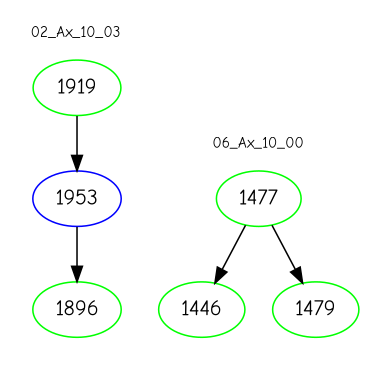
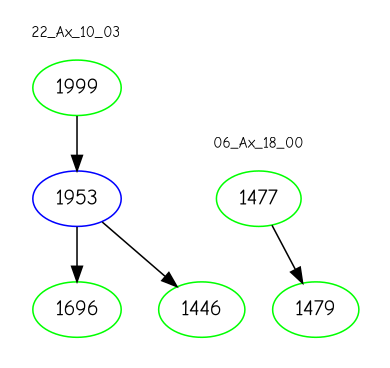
cluster "02_Ax_10_03": label "02_Ax_10_03" -> "22_Ax_10_03"
node "1919": label "1919" -> "1999"
cluster "06_Ax_10_00": label "06_Ax_10_00" -> "06_Ax_18_00"
edge "1477" -> "1446": now "1953" -> "1446"
node "1896": label "1896" -> "1696"
